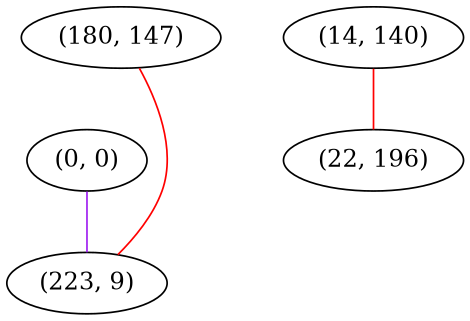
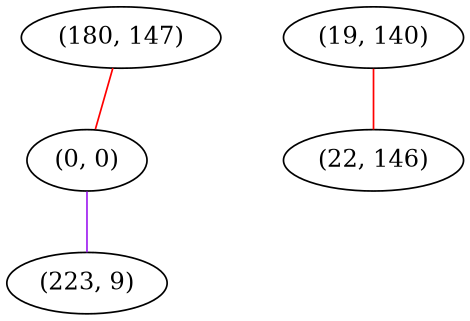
node "(14, 140)": label "(14, 140)" -> "(19, 140)"
node "(22, 196)": label "(22, 196)" -> "(22, 146)"
edge "(180, 147)" -- "(223, 9)": now "(180, 147)" -- "(0, 0)"
